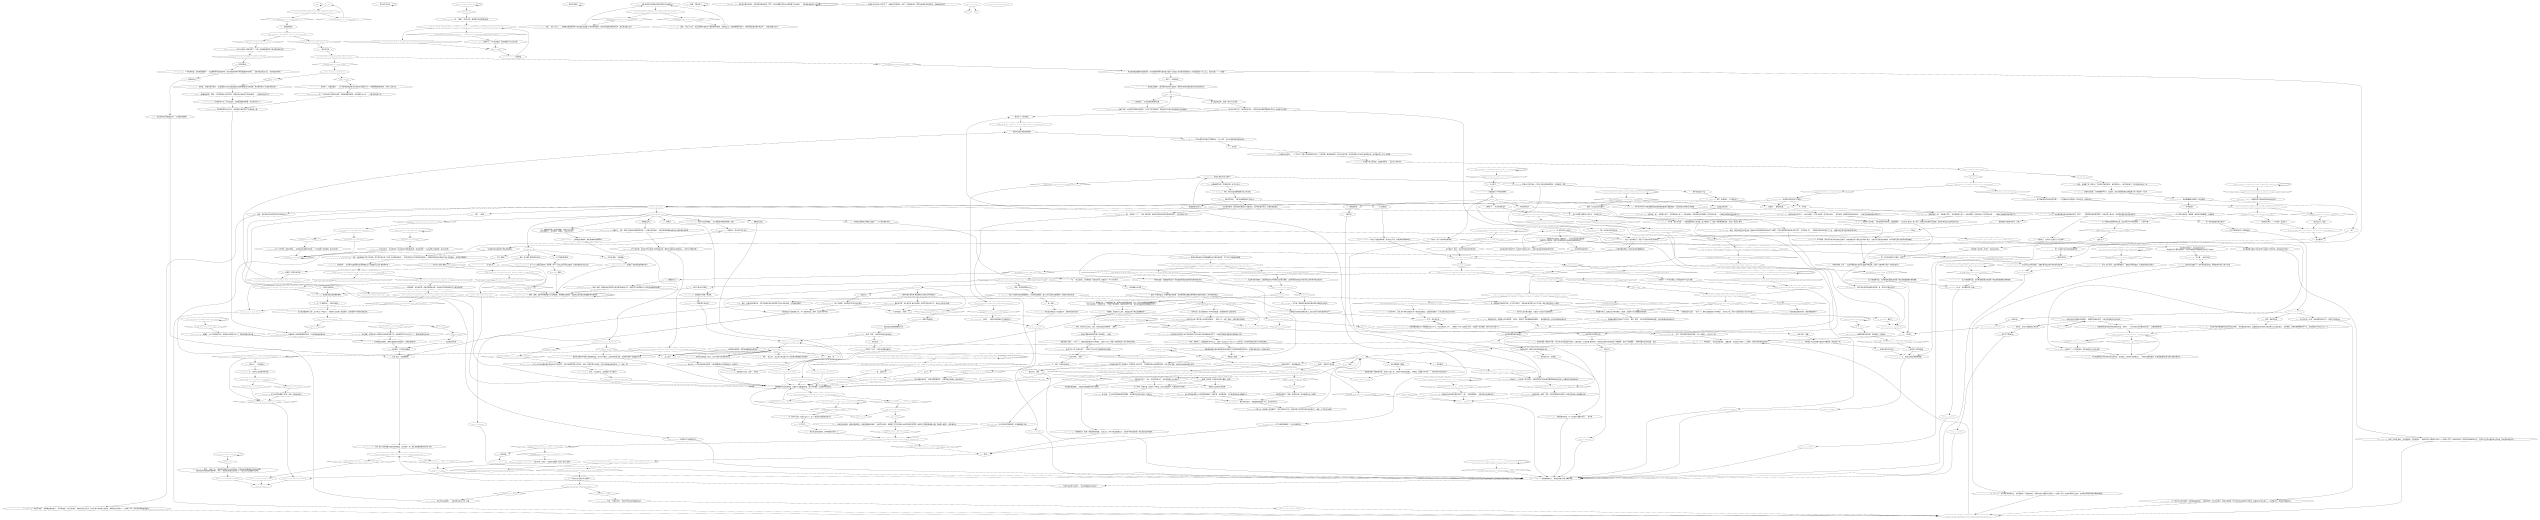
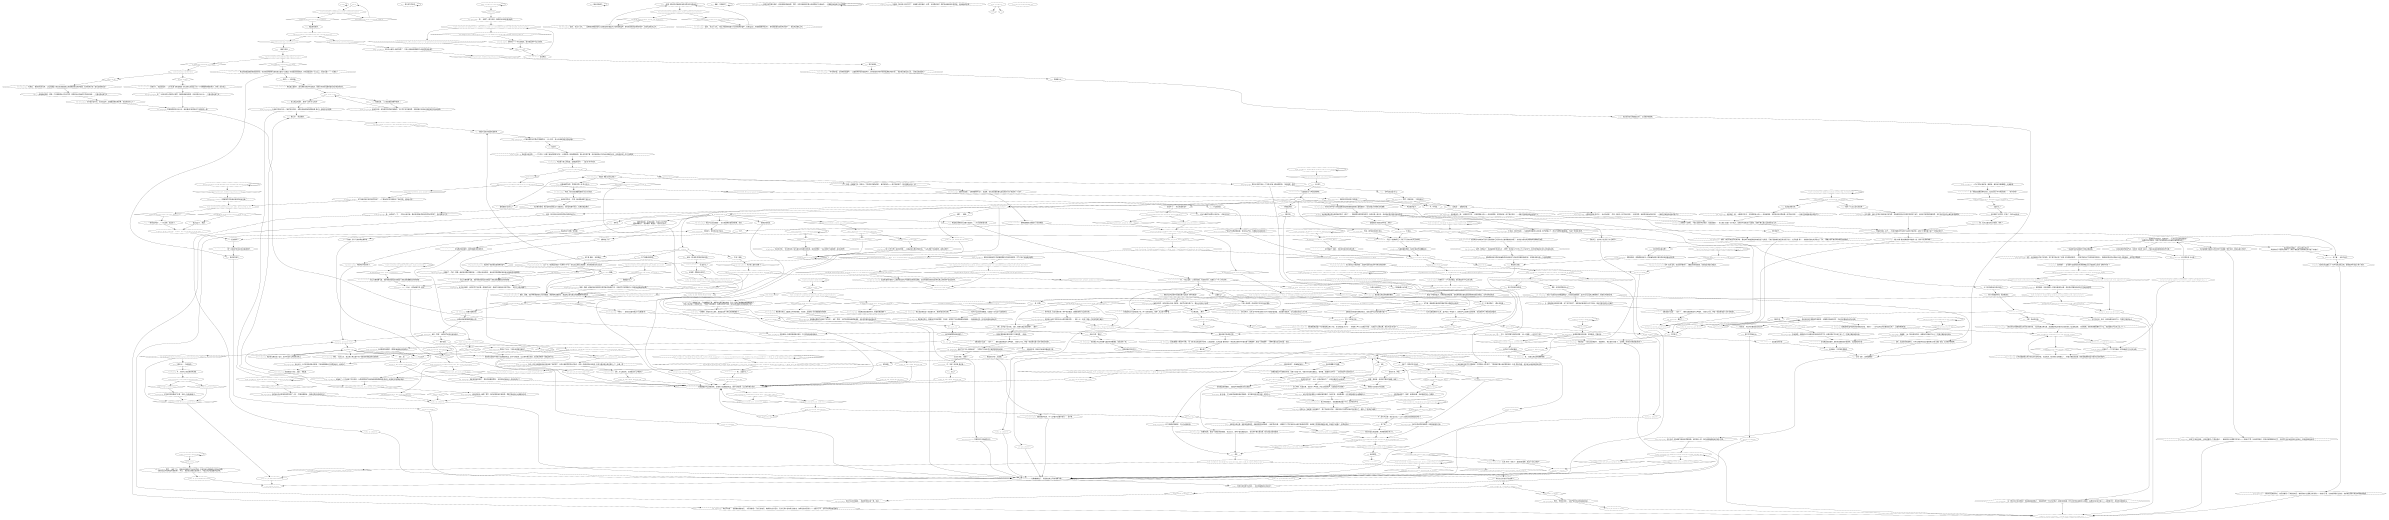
edge "You: 伸手拿袋子。" -> "Trash Container: 一件土气的长袖衬衫，橄榄色，被厨余垃圾簇拥着，沾满脓液。": now "You: 伸手拿袋子。" -> "Kim Kitsuragi: “这个嘛……”他无言以对。"
